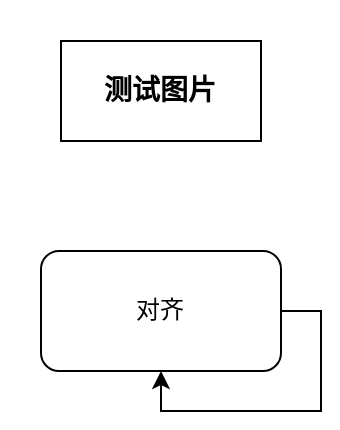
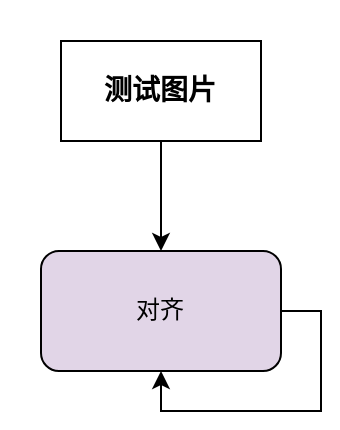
edge "测试图片" -> "对齐": added
node "对齐": fillcolor #ffffff -> #e1d5e7
